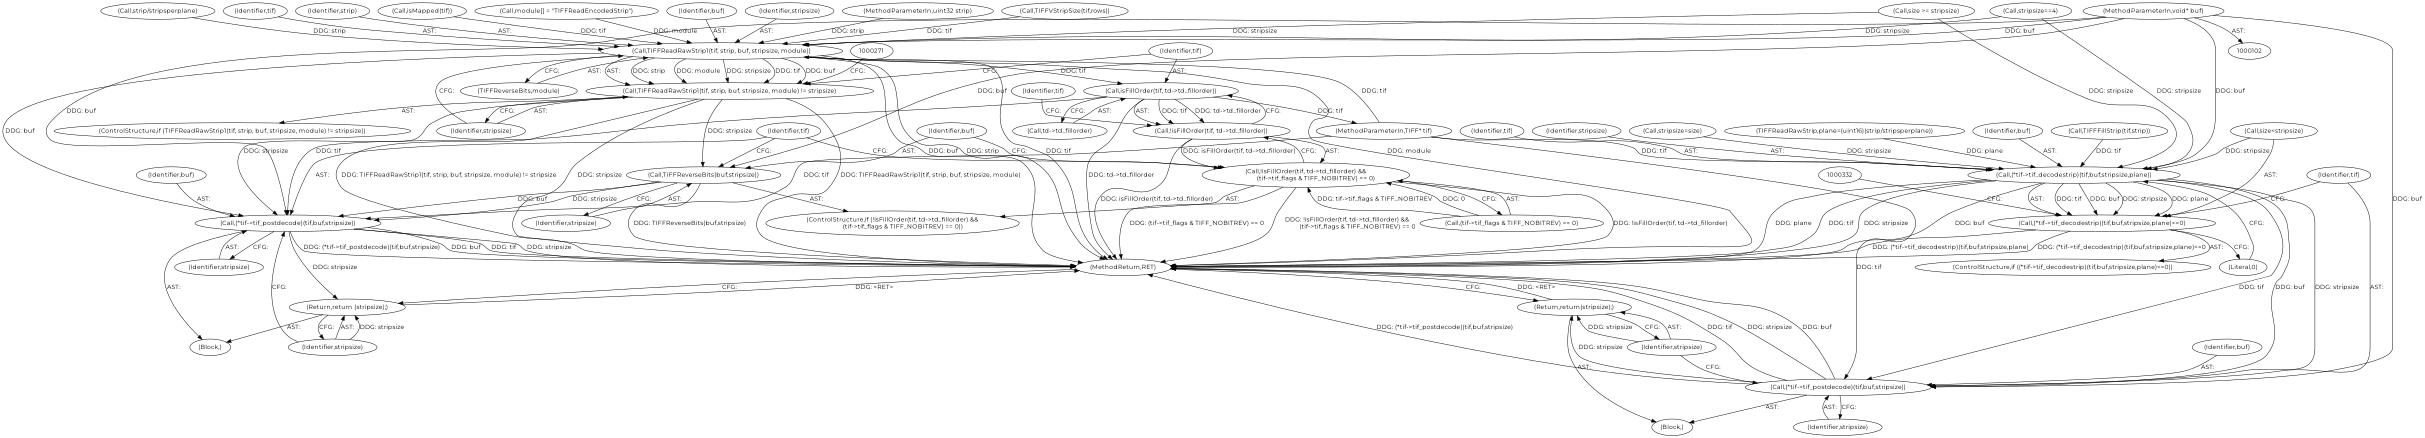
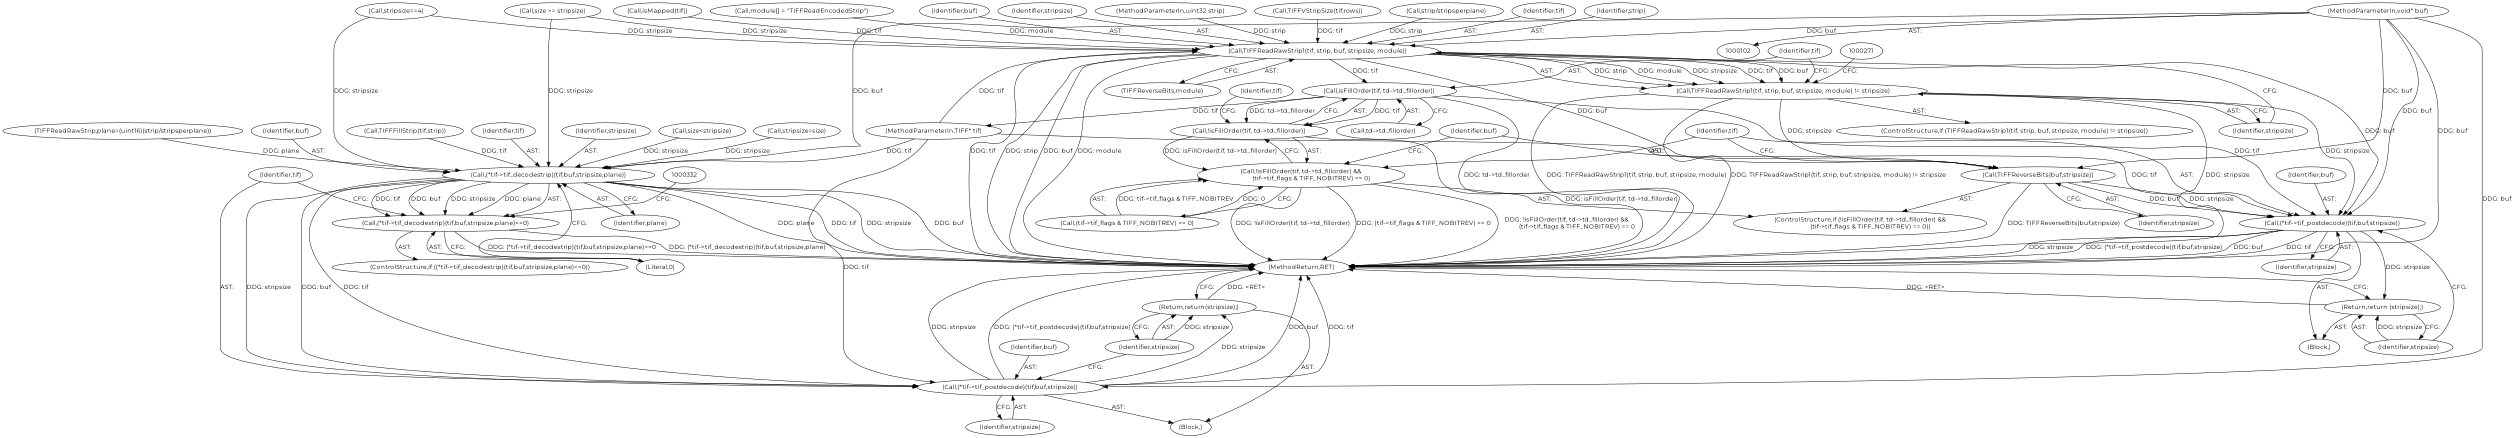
edge "(Call,TIFFReadRawStrip1(tif, strip, buf, stripsize, module))" -> "(Call,TIFFReverseBits(buf,stripsize))": added, label "DDG: buf"
edge "(Call,size<stripsize)" -> "(Call,(*tif->tif_decodestrip)(tif,buf,stripsize,plane)<=0)": now "(Literal,0)" -> "(Call,(*tif->tif_decodestrip)(tif,buf,stripsize,plane)<=0)"
node "(Identifier,plane)": added
edge "(MethodParameterIn,void* buf)" -> "(MethodReturn,RET)": added, label "DDG: buf"
